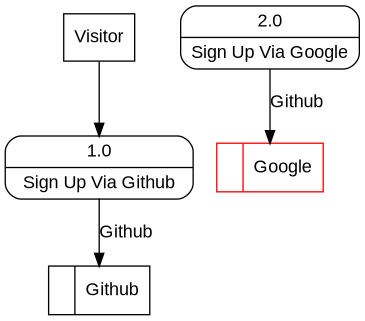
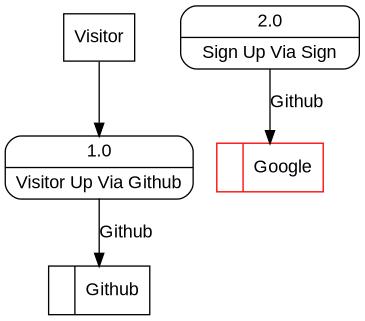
node "2.0": text "Sign Up Via Google" -> "Sign Up Via Sign"
node "1.0": text "Sign Up Via Github" -> "Visitor Up Via Github"
